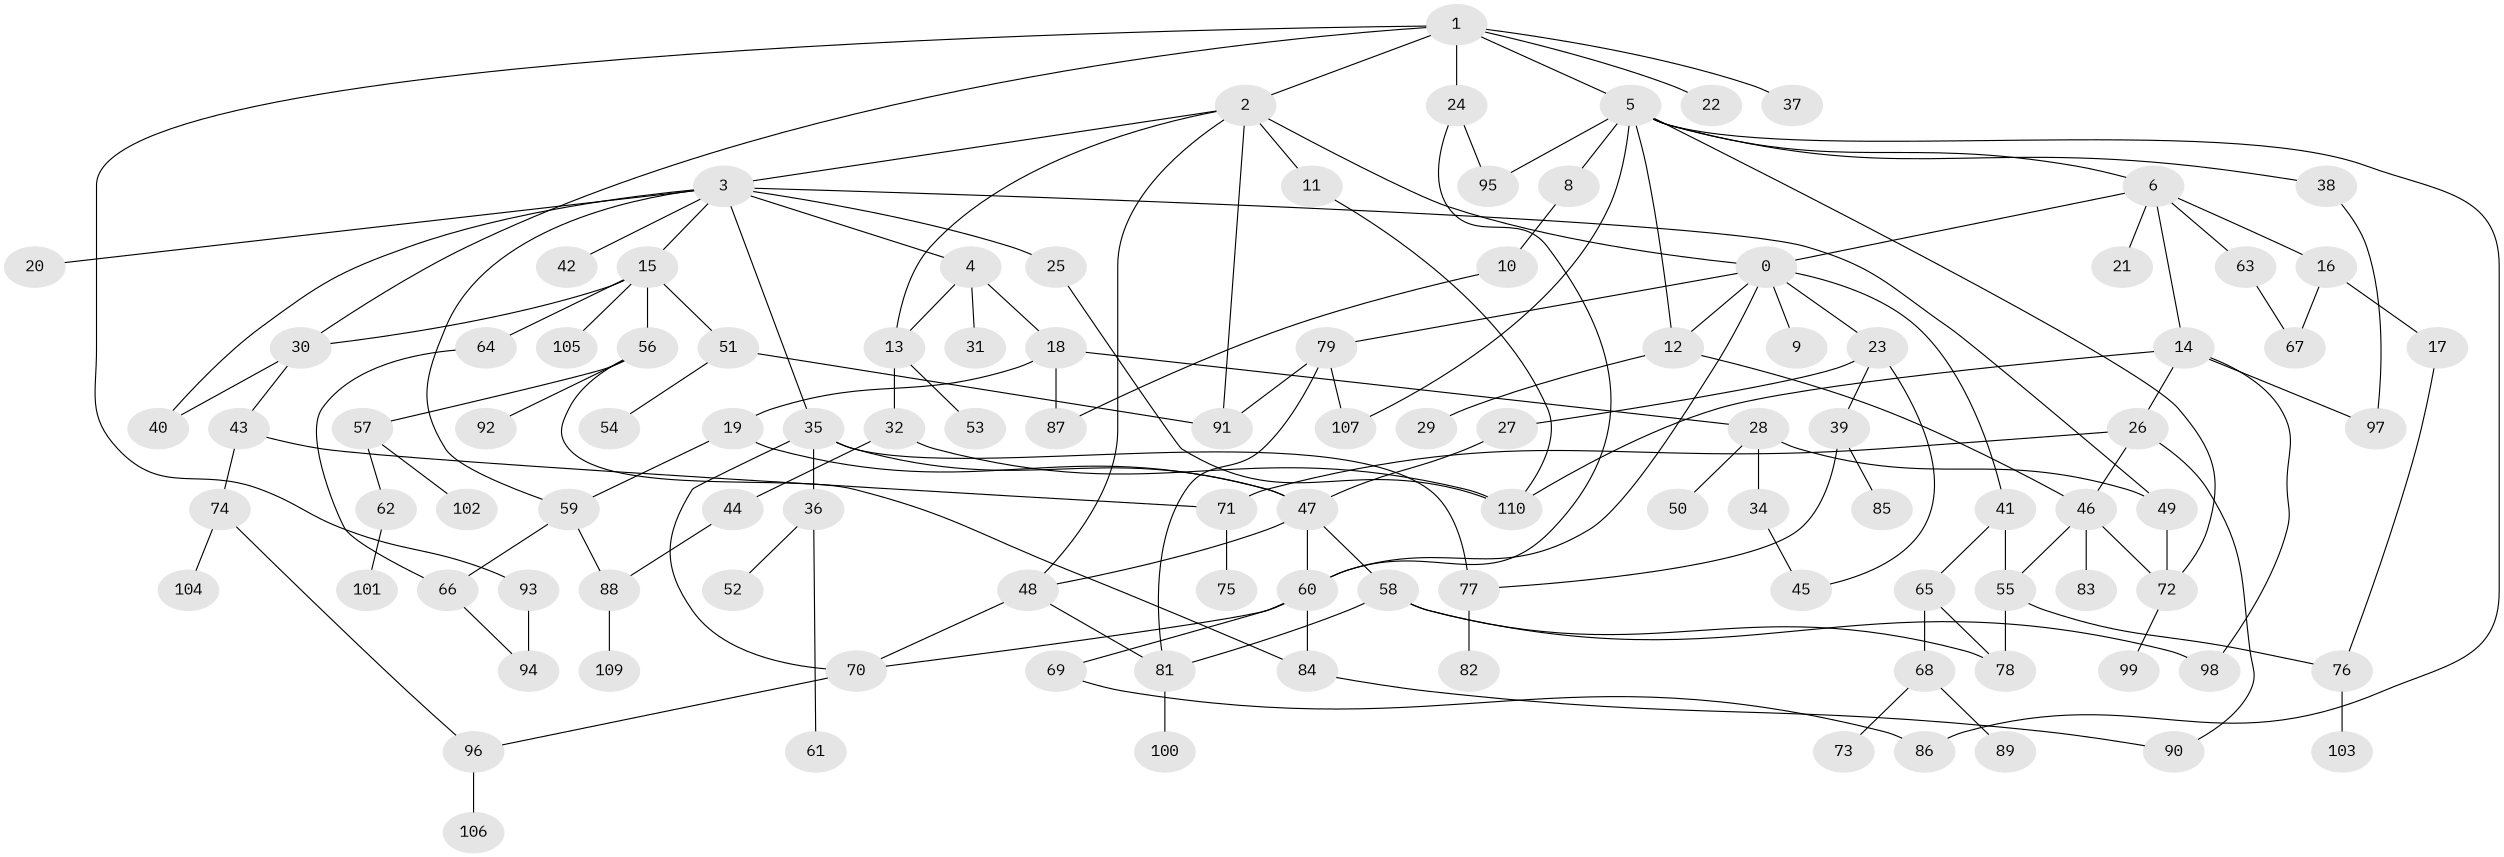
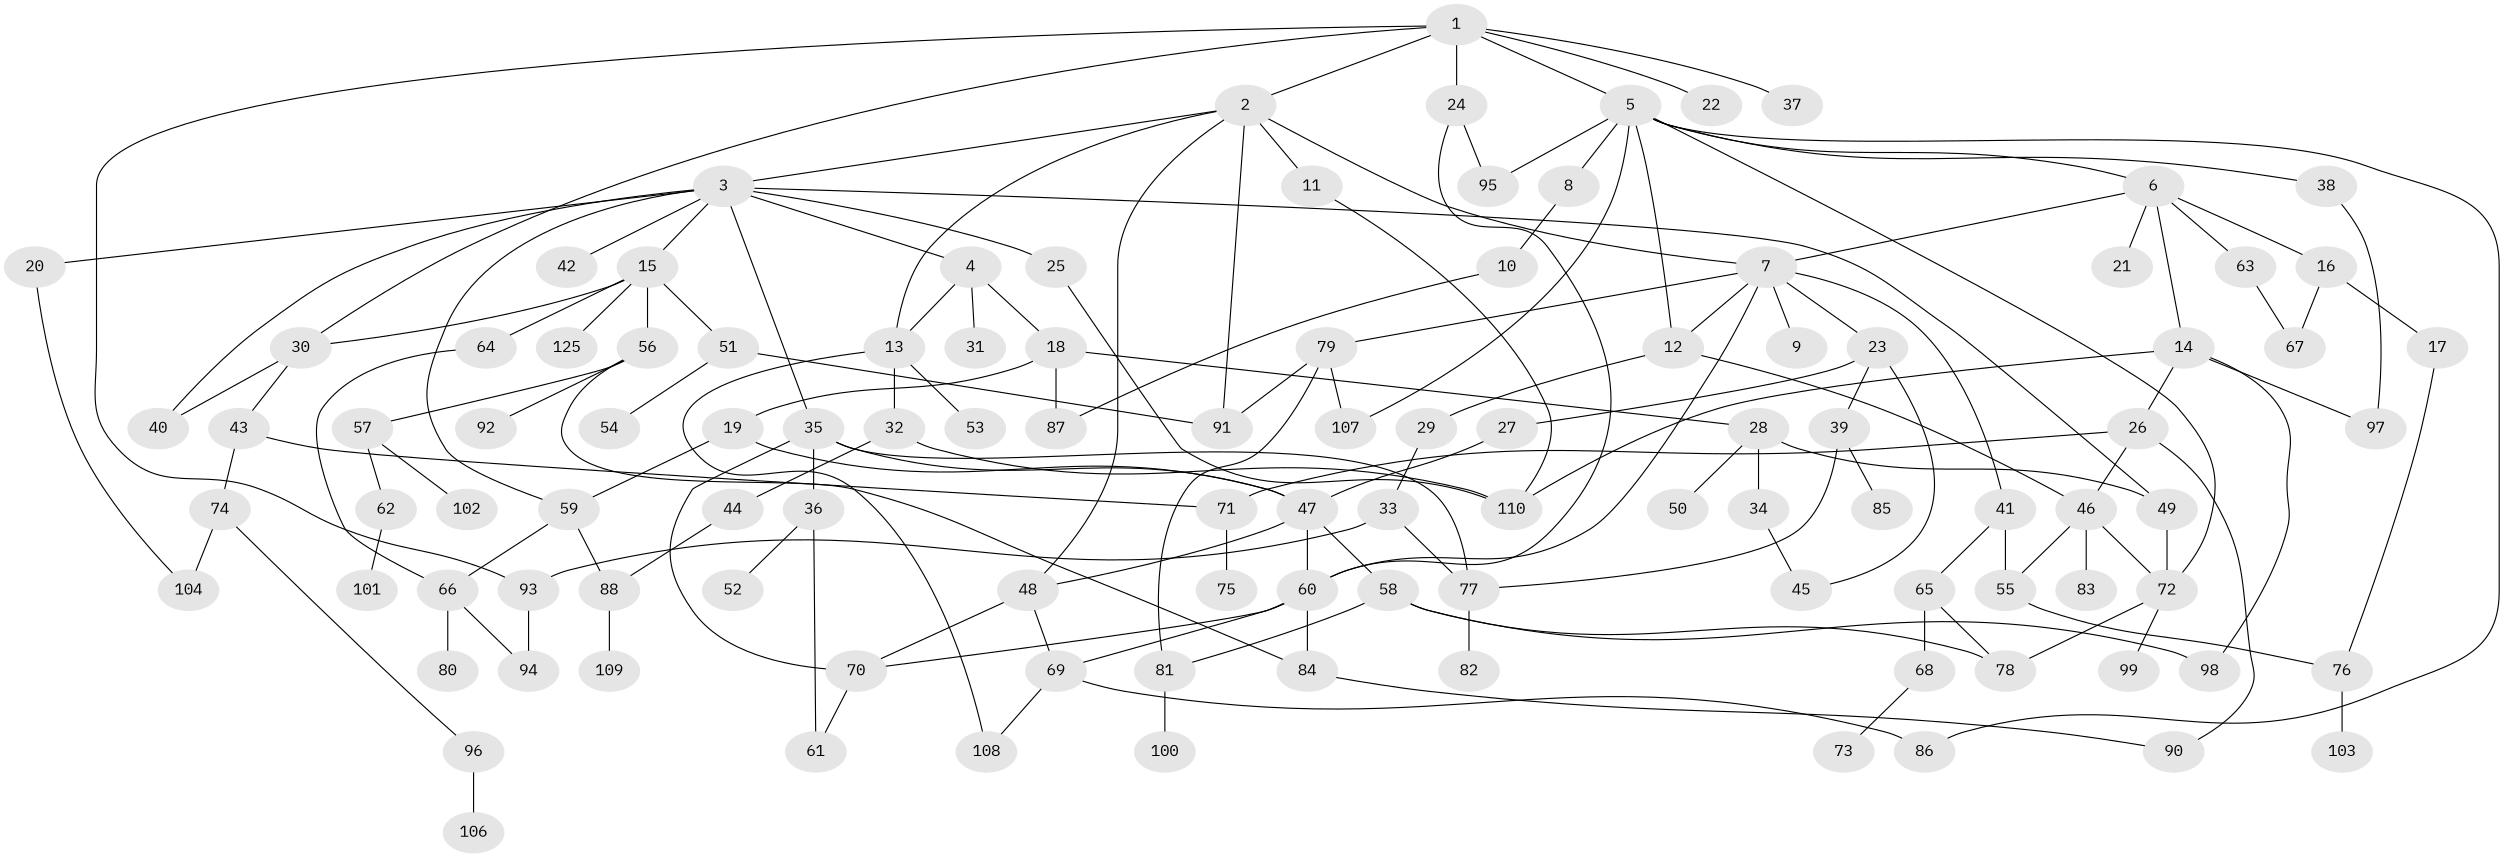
node "0": label "0" -> "7"
node "105": label "105" -> "125"
edge "20" -- "104": added
node "33": added
edge "48" -- "81": now "48" -- "69"
edge "55" -- "78": now "72" -- "78"
node "80": added
edge "70" -- "96": now "70" -- "61"
node "108": added
node "89": removed
